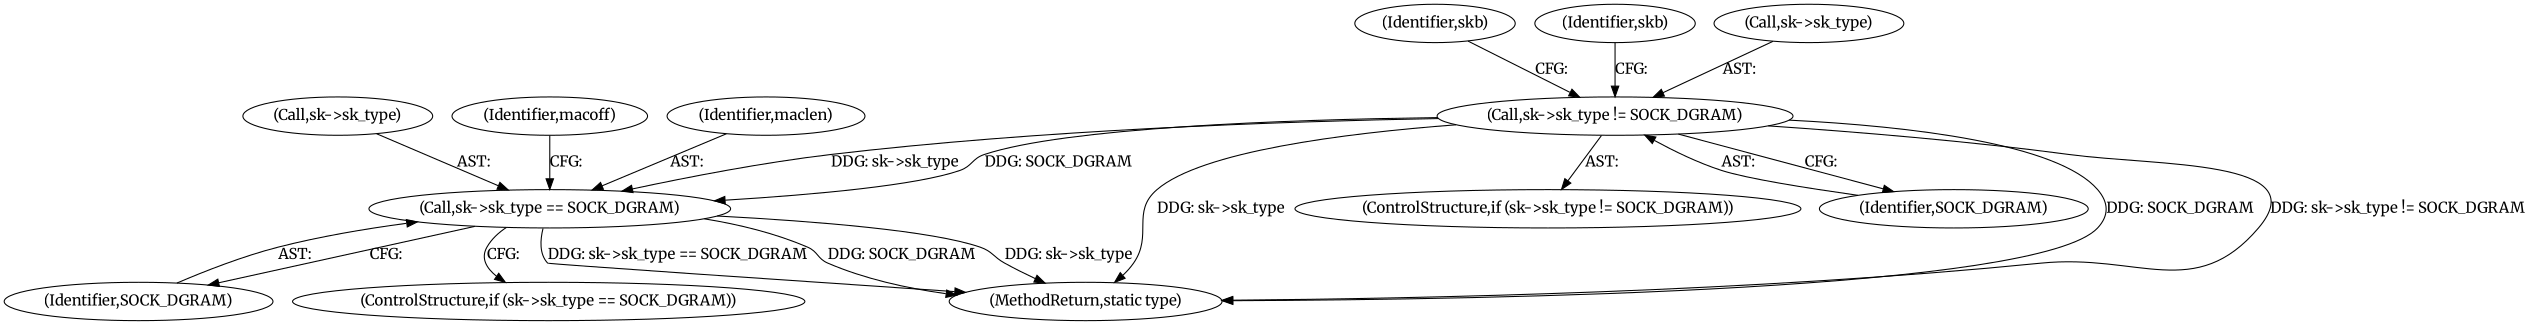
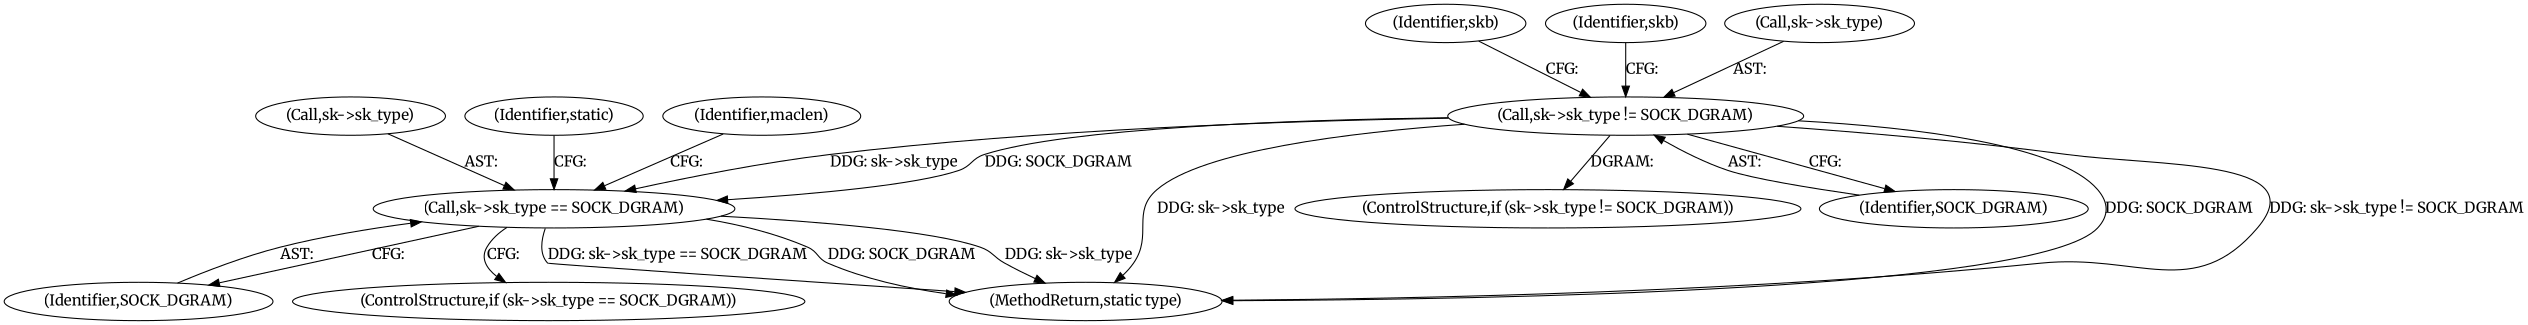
node "(Identifier,macoff)": label "(Identifier,macoff)" -> "(Identifier,static)"
edge "(Identifier,maclen)" -> "(Call,sk->sk_type == SOCK_DGRAM)": label "AST: " -> "CFG: "
edge "(Call,sk->sk_type != SOCK_DGRAM)" -> "(ControlStructure,if (sk->sk_type != SOCK_DGRAM))": label "AST: " -> "DGRAM: "
